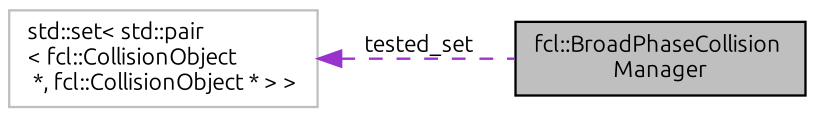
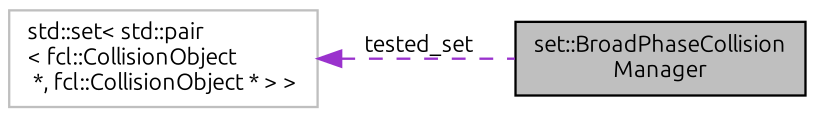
node "fcl::BroadPhaseCollision Manager": label "fcl::BroadPhaseCollision Manager" -> "set::BroadPhaseCollision Manager"
